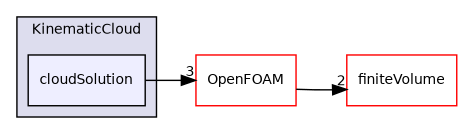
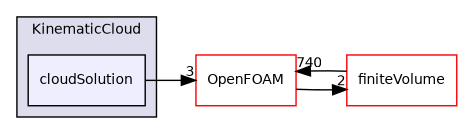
edge "finiteVolume" -> "OpenFOAM": added
